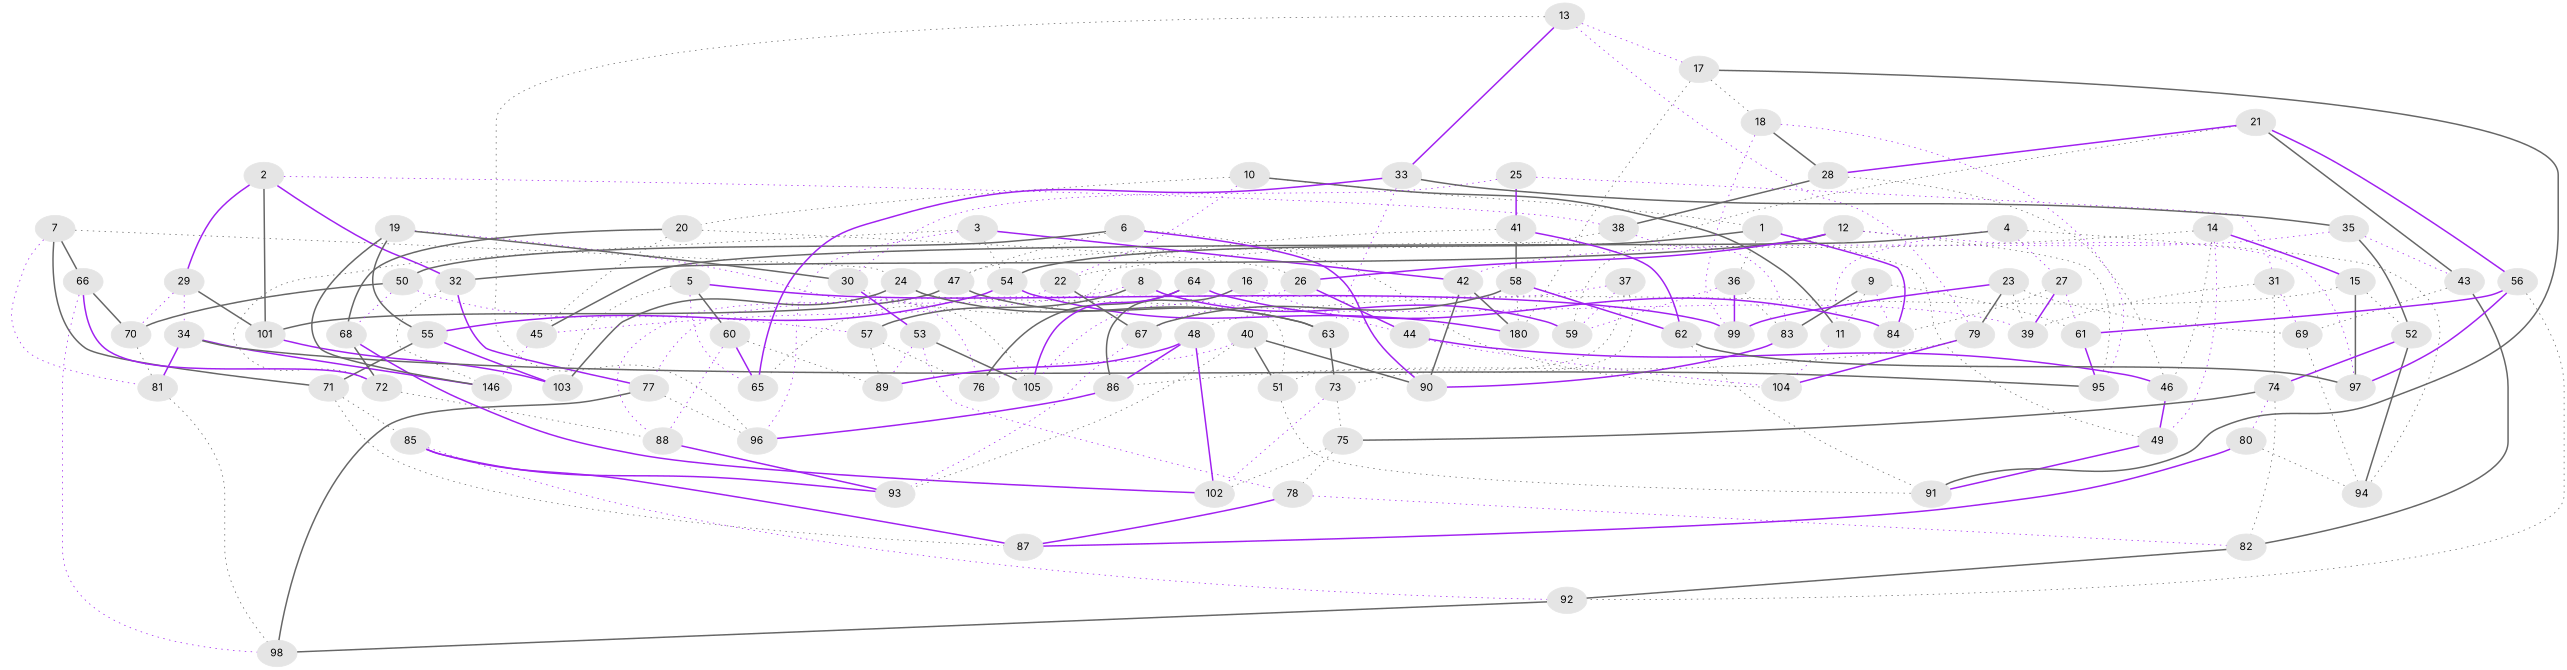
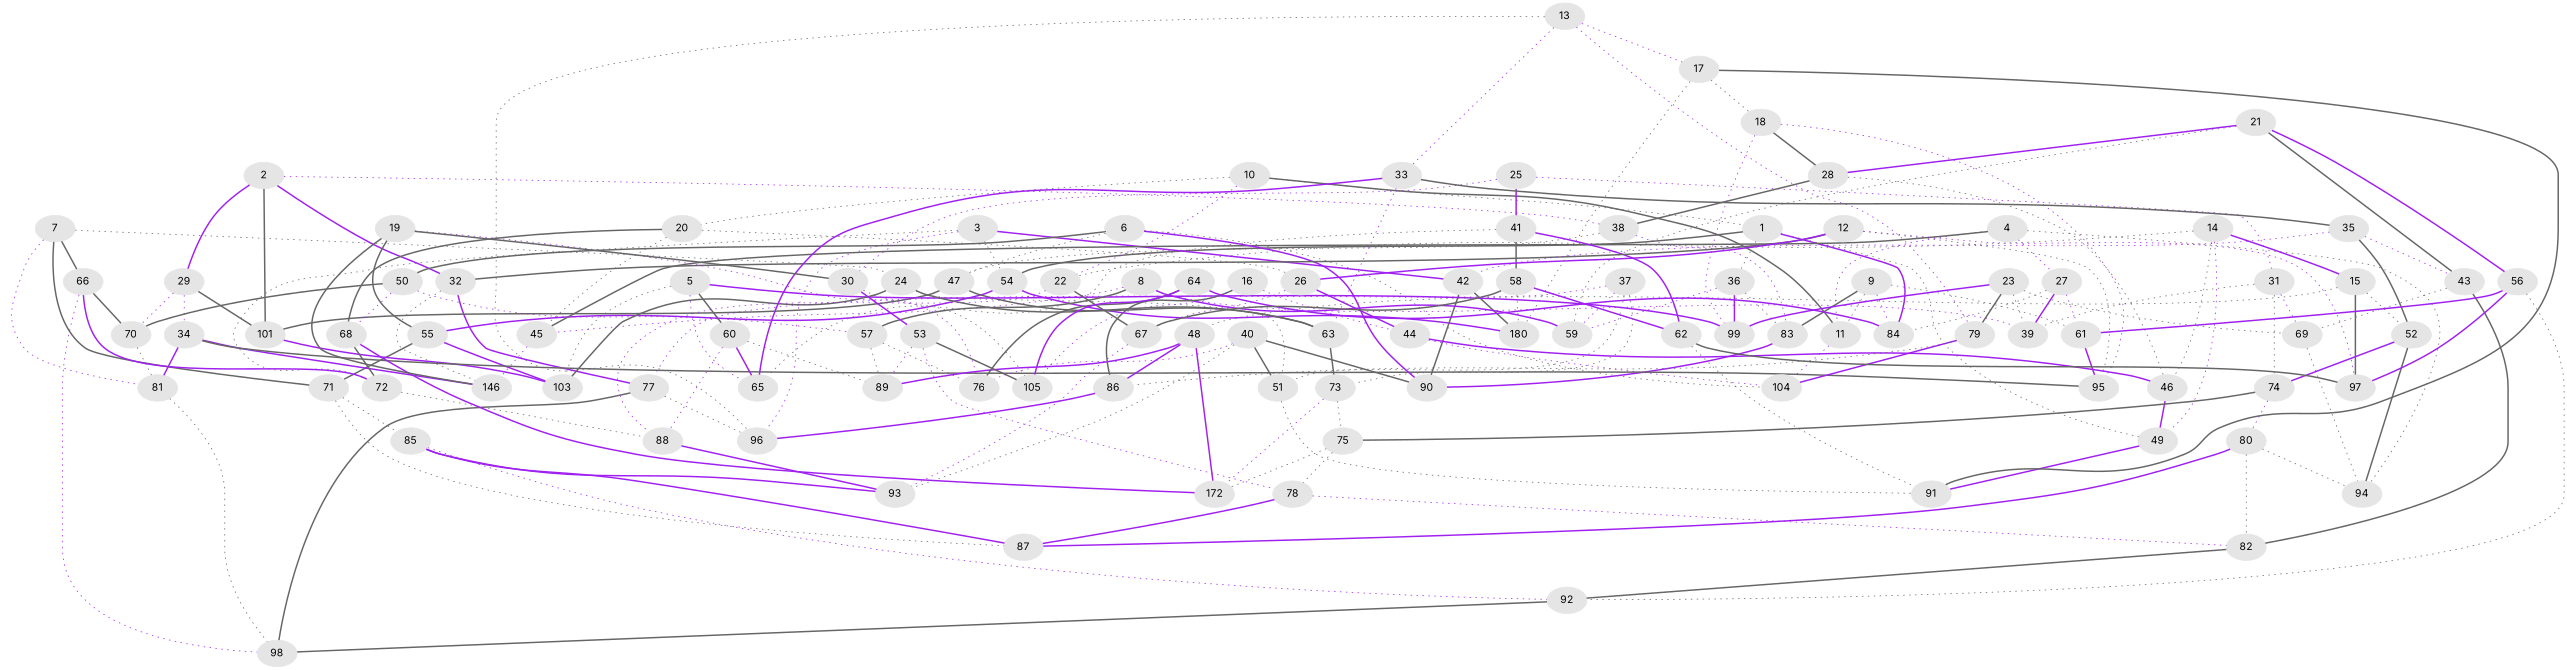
edge "13" -- "33": style bold -> dotted
edge "74" -- "82": now "80" -- "82"
node "102": label "102" -> "172"
